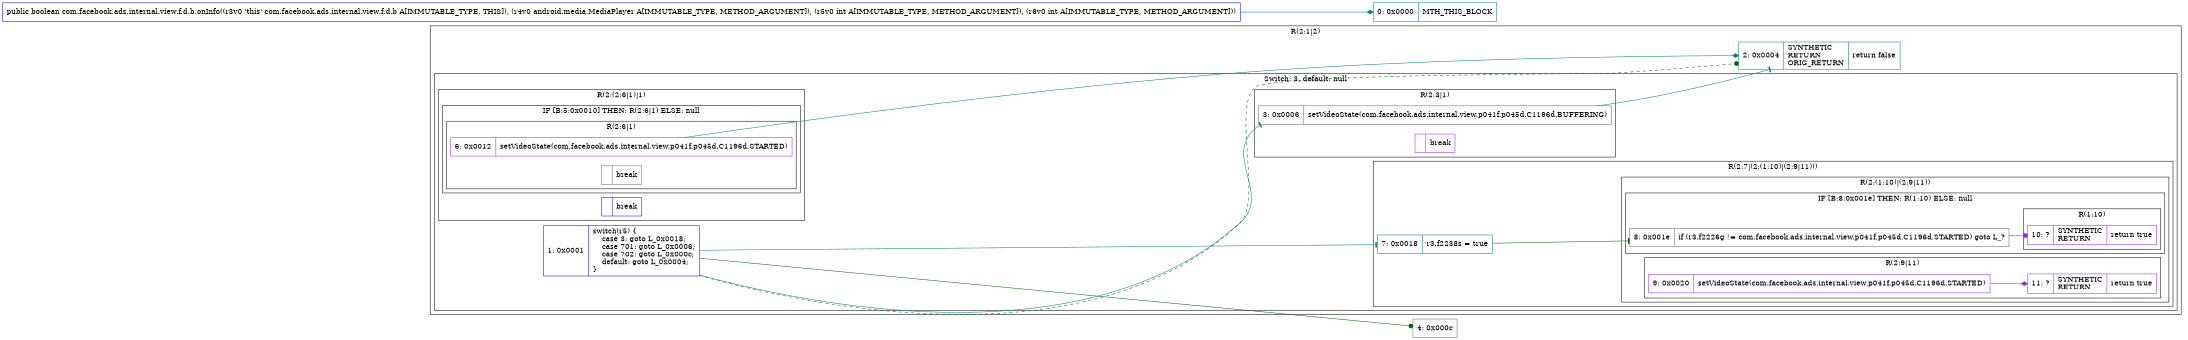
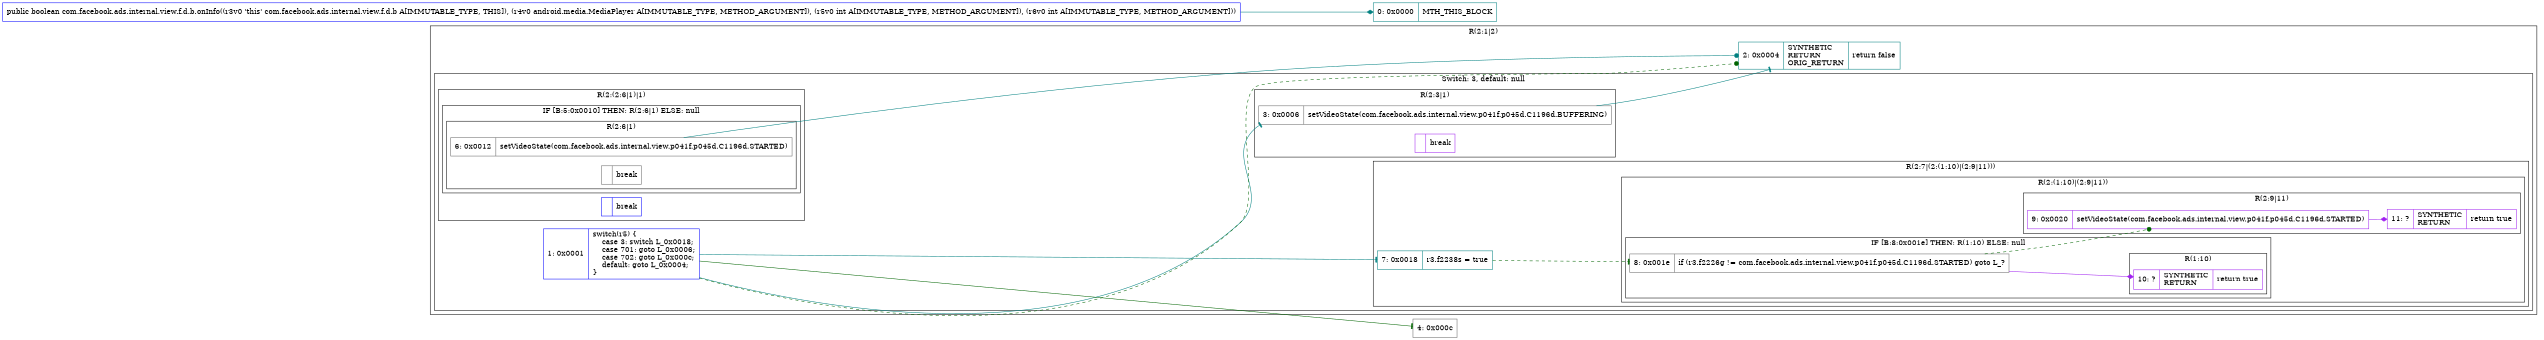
edge "6: 0x0012" -> "2: 0x0004": arrowhead diamond -> dot
node "6: 0x0012": color purple -> gray40
edge "8: 0x001e" -> "10: ?": arrowhead dot -> diamond
node "1: 0x0001": text "case 3: goto L_0x0018;" -> "case 3: switch L_0x0018;"
edge "7: 0x0018" -> "8: 0x001e": style solid -> dashed
edge "8: 0x001e" -> "9: 0x0020": added
edge "1: 0x0001" -> "4: 0x000c": arrowhead dot -> tee
